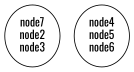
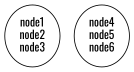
node "node7 node2 node3": label "node7 node2 node3" -> "node1 node2 node3"
